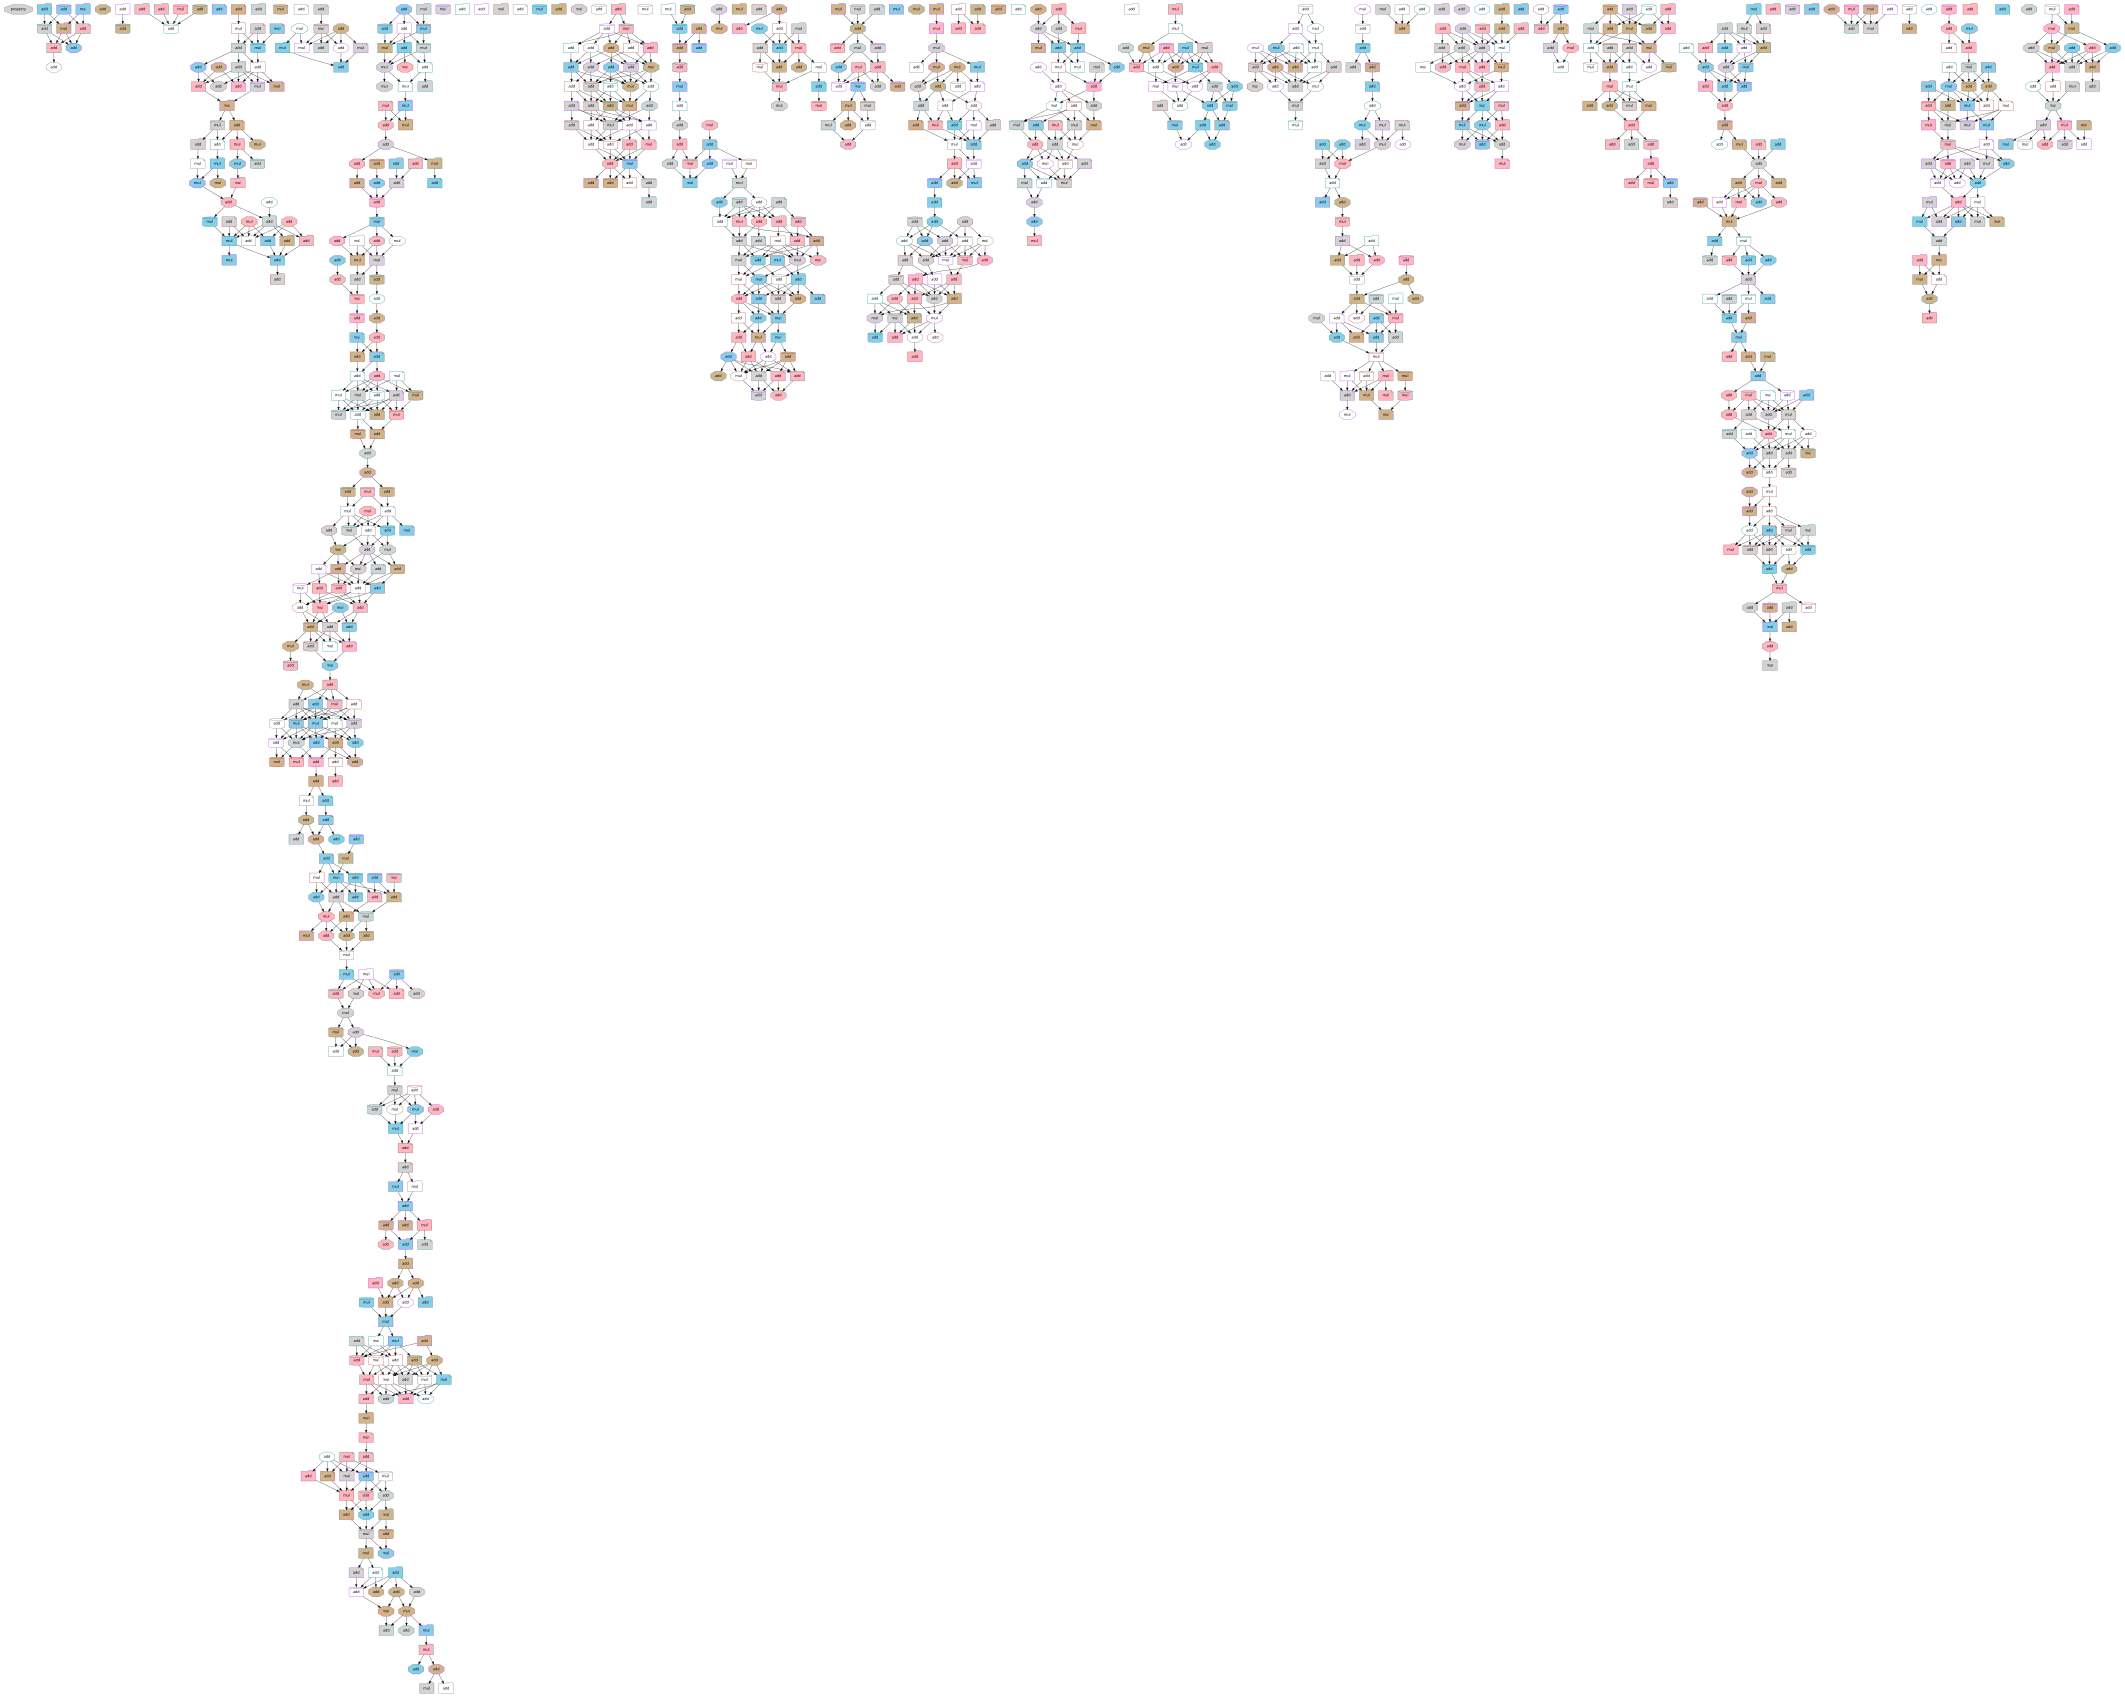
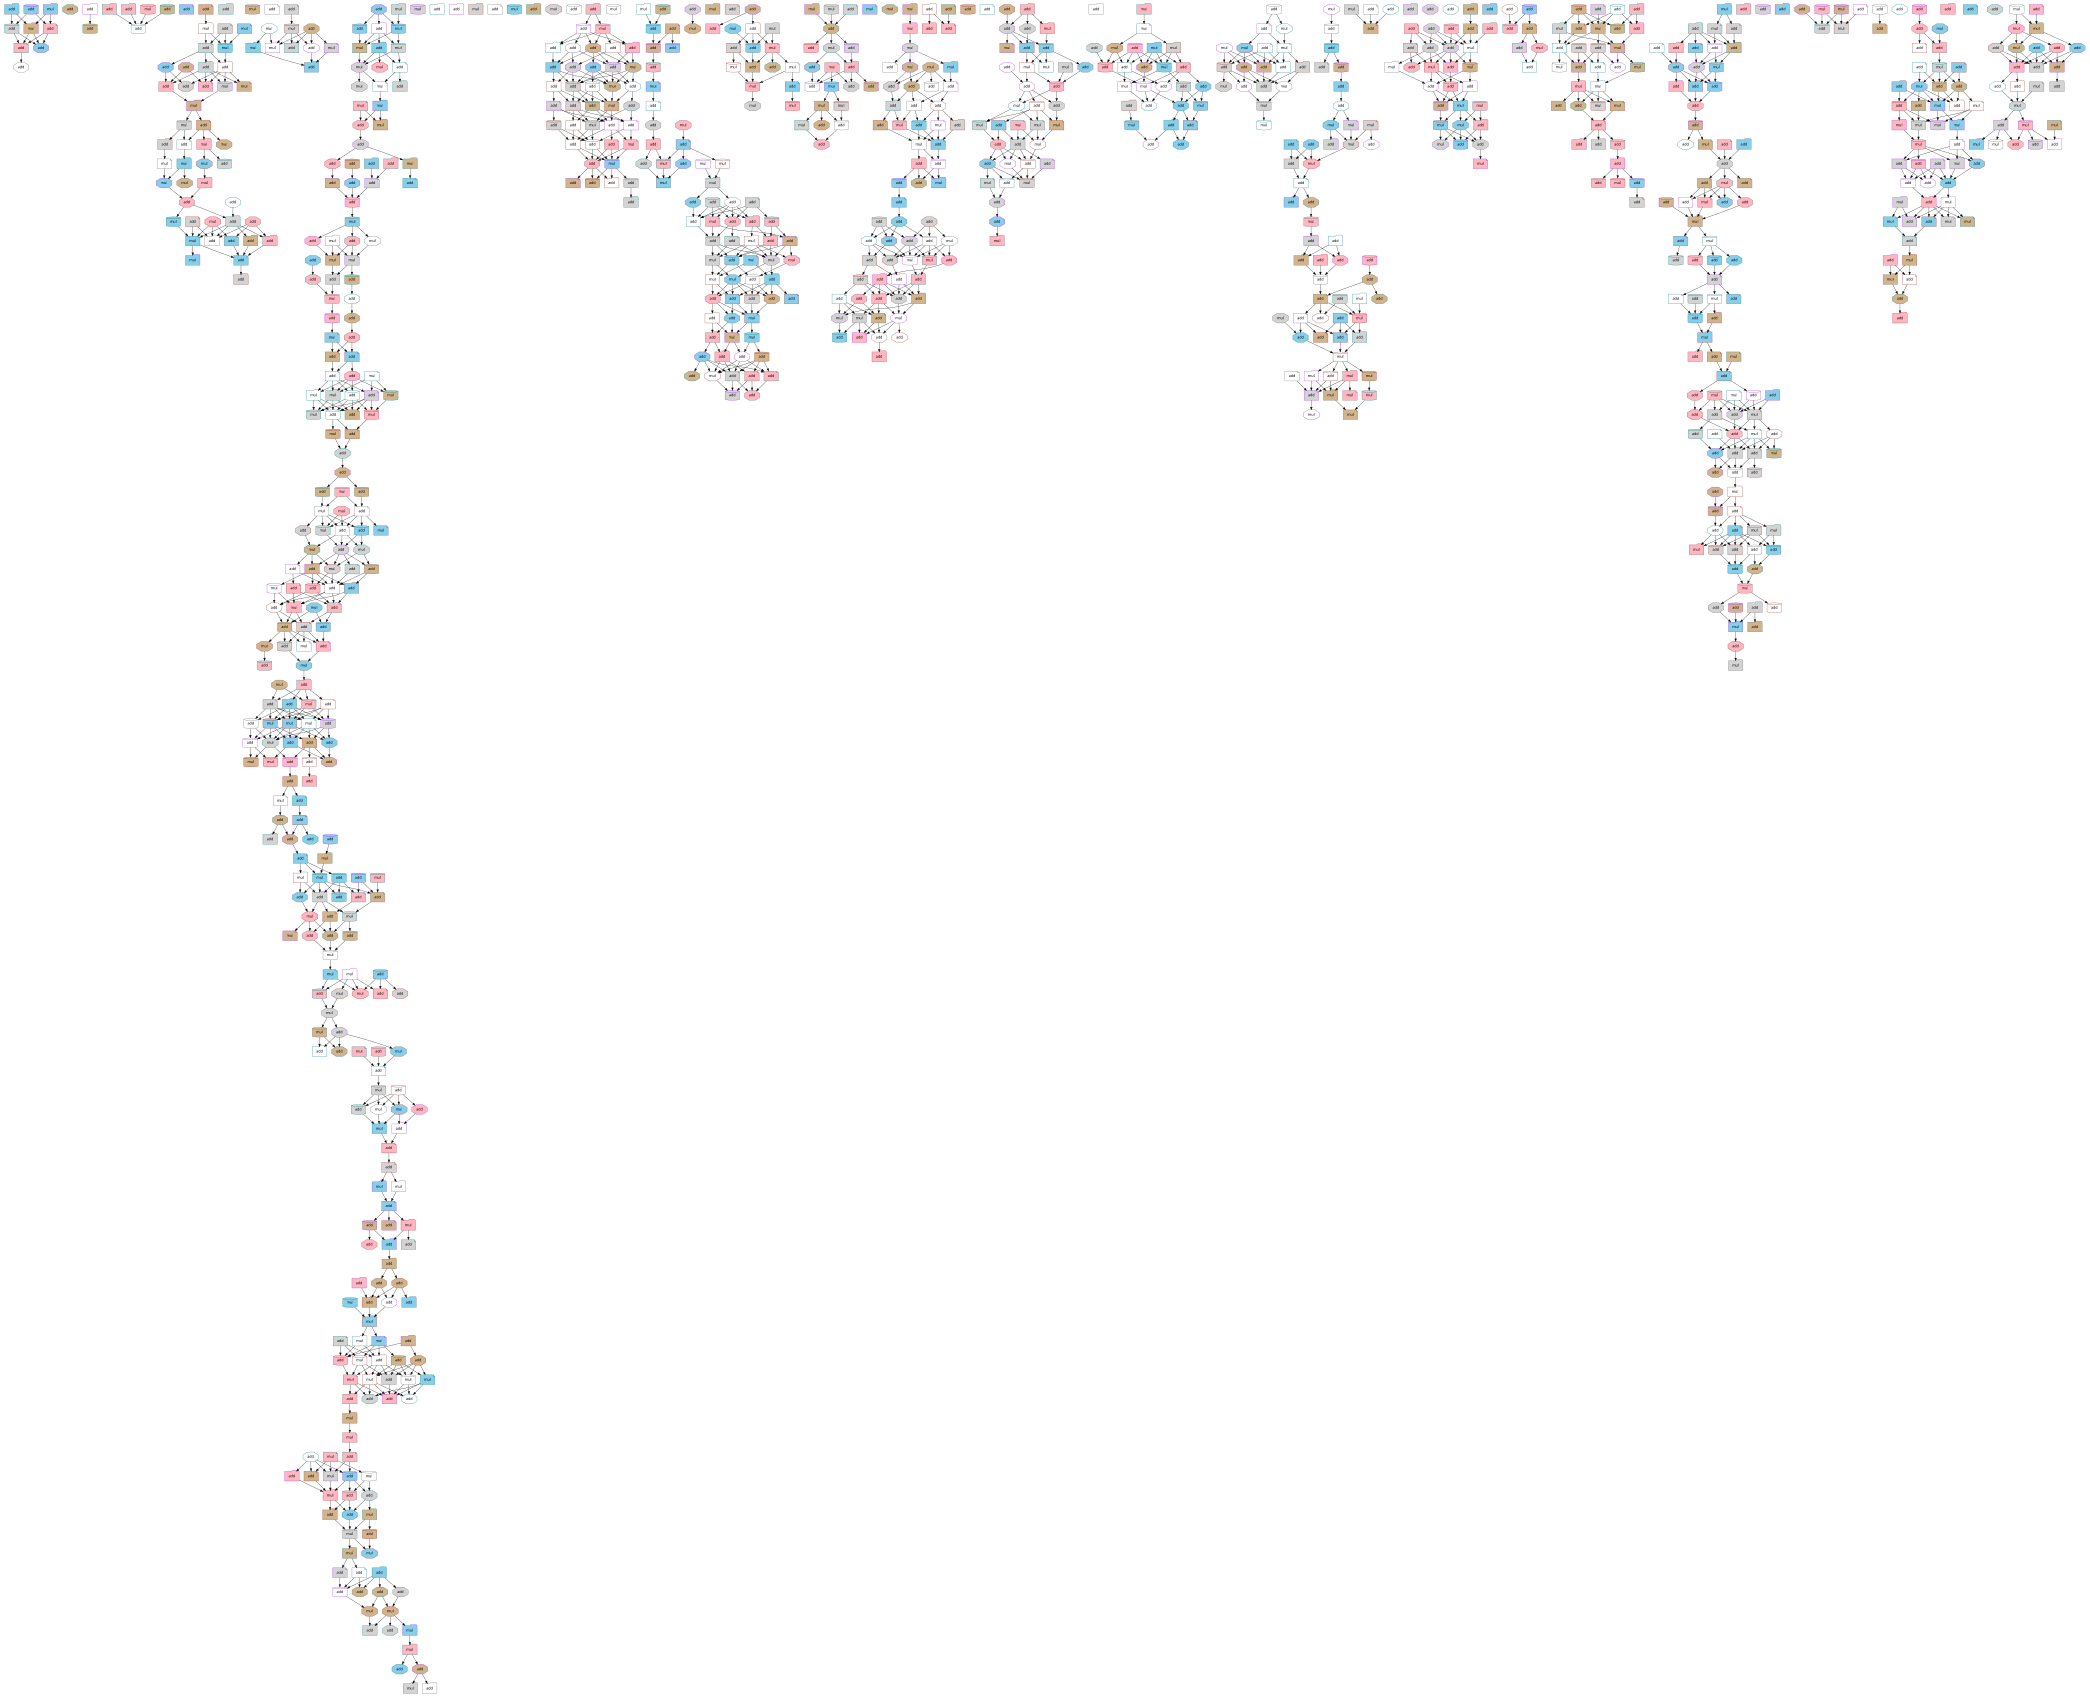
node "property": removed
